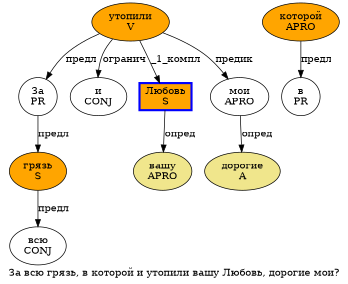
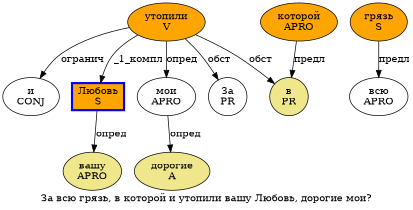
edge "утопили V" -> "в PR": added, label "обст"
edge "утопили V" -> "За PR": label "предл" -> "обст"
edge "утопили V" -> "мои APRO": label "предик" -> "опред"
node "в PR": fillcolor white -> khaki
edge "За PR" -> "грязь S": removed, label "предл"
node "всю CONJ": label "всю CONJ" -> "всю APRO"
